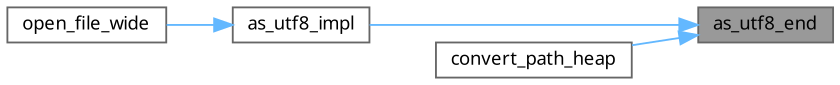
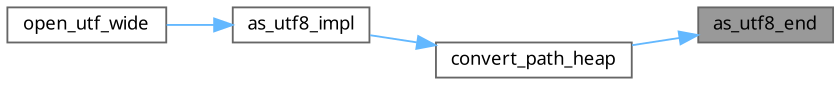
node "open_file_wide": label "open_file_wide" -> "open_utf_wide"
edge "as_utf8_impl" -> "as_utf8_end": now "as_utf8_impl" -> "convert_path_heap"
